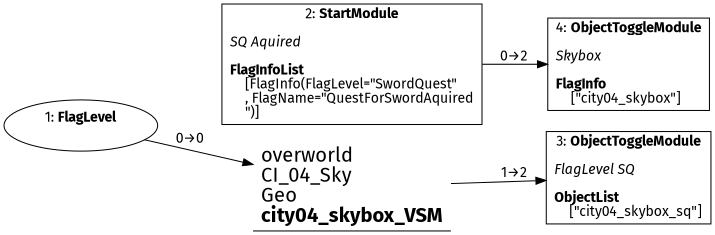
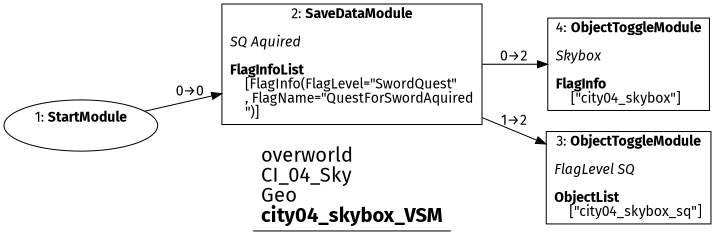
node "2:": text "StartModule" -> "SaveDataModule"
node "1:": text "FlagLevel" -> "StartModule"
edge "1:" -> "overworld": now "1:" -> "2:"
edge "overworld" -> "3:": now "2:" -> "3:"
